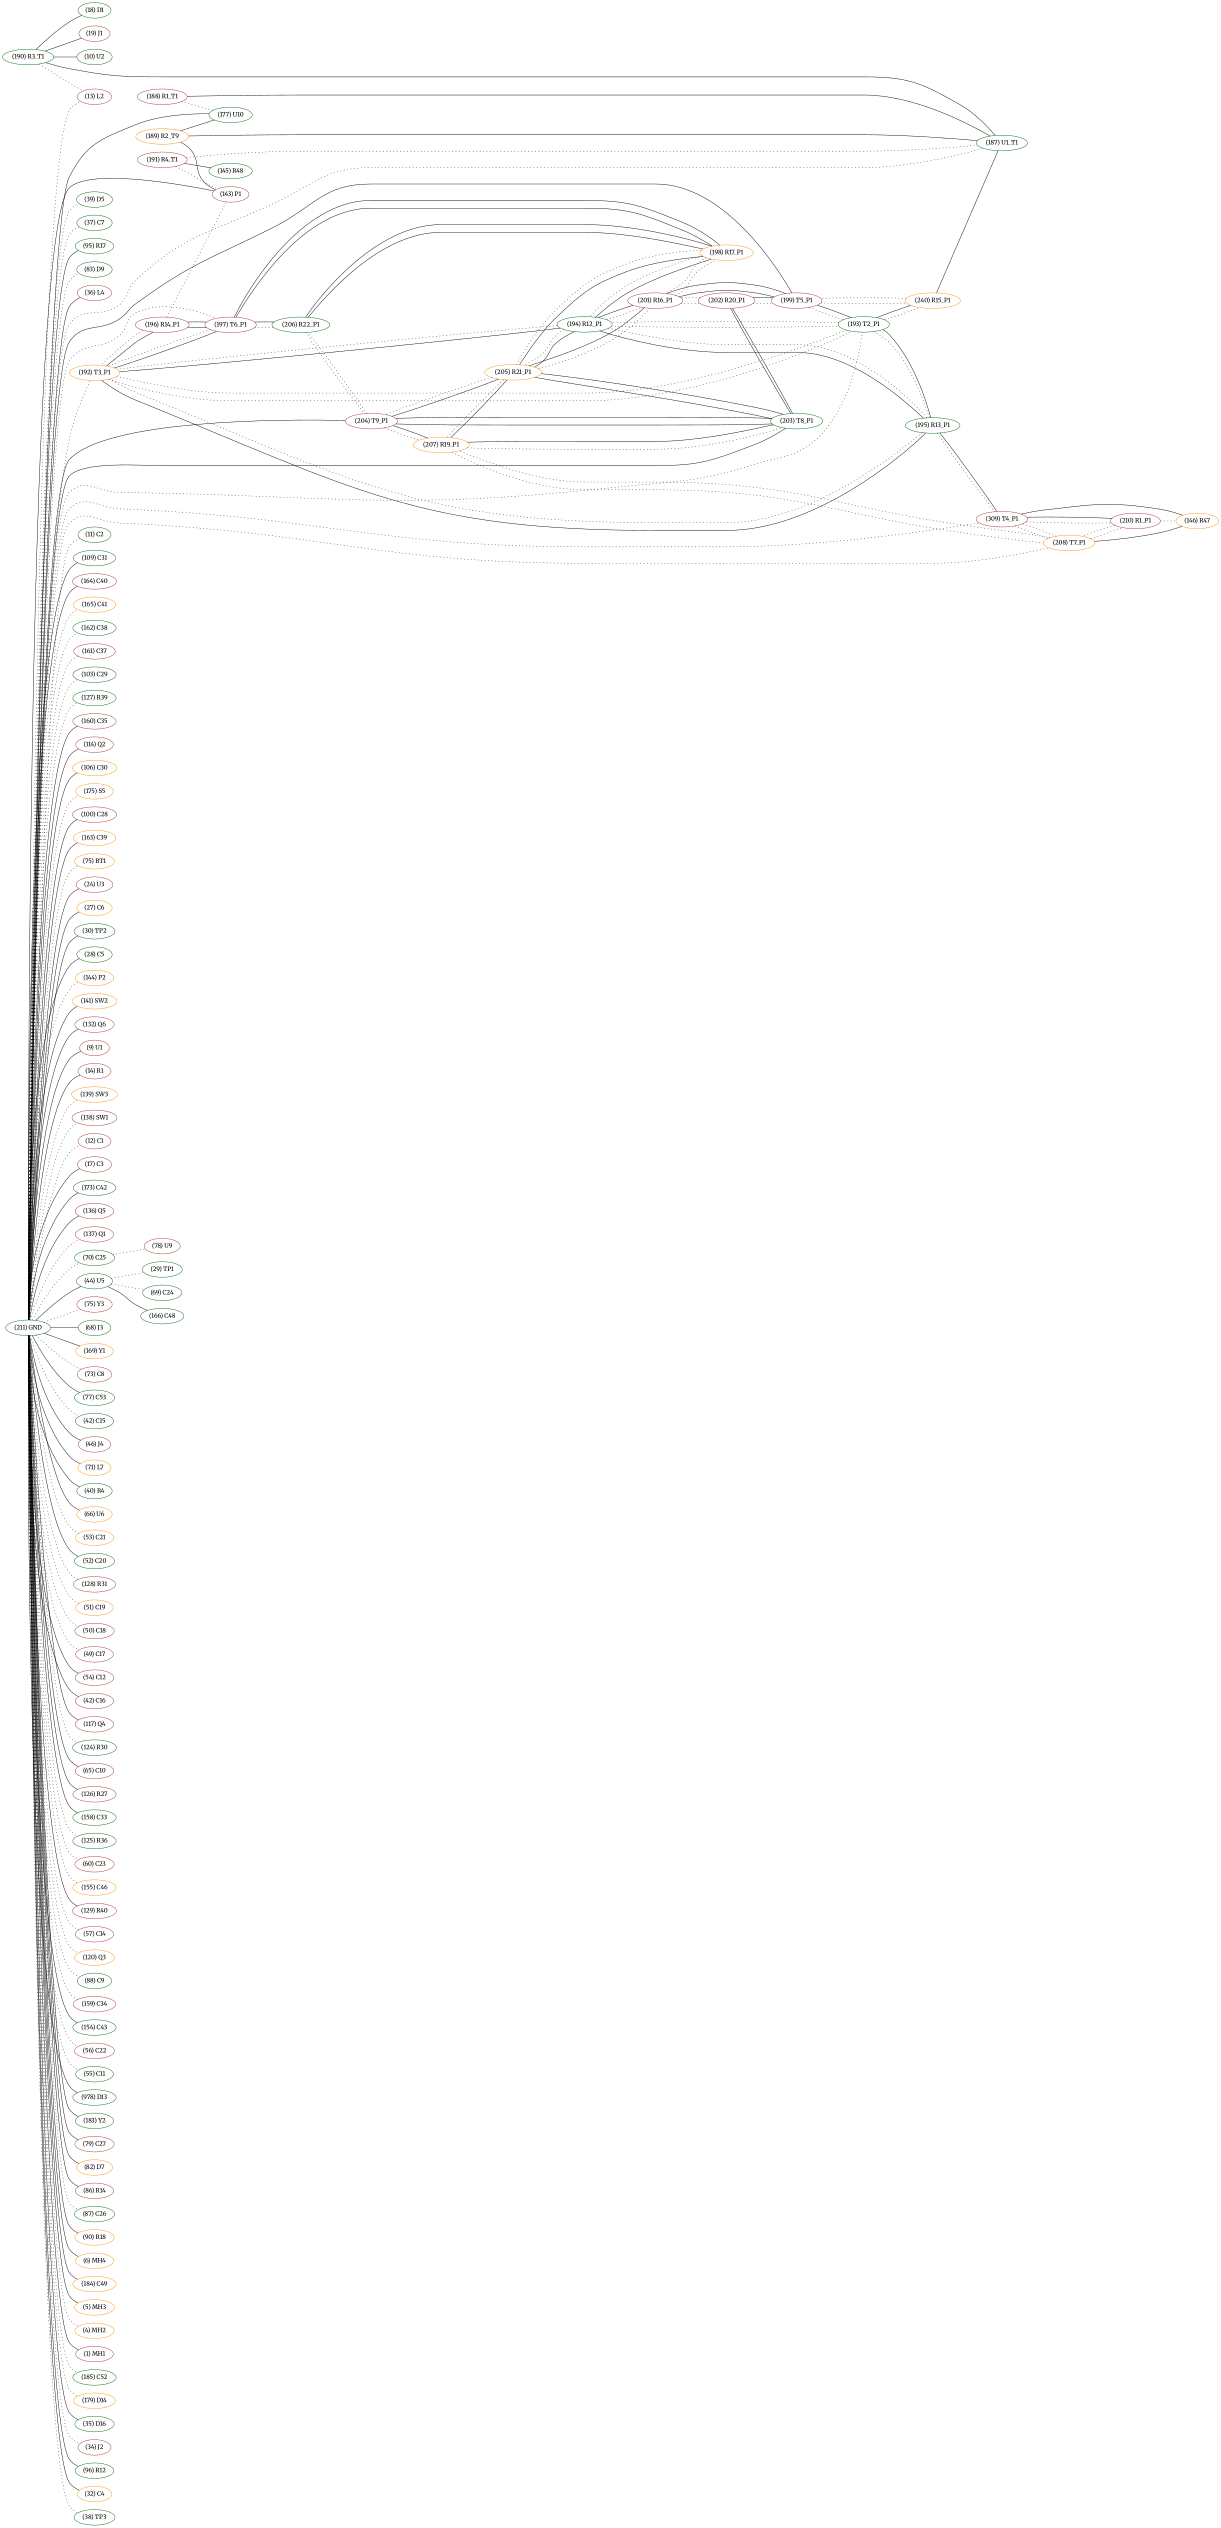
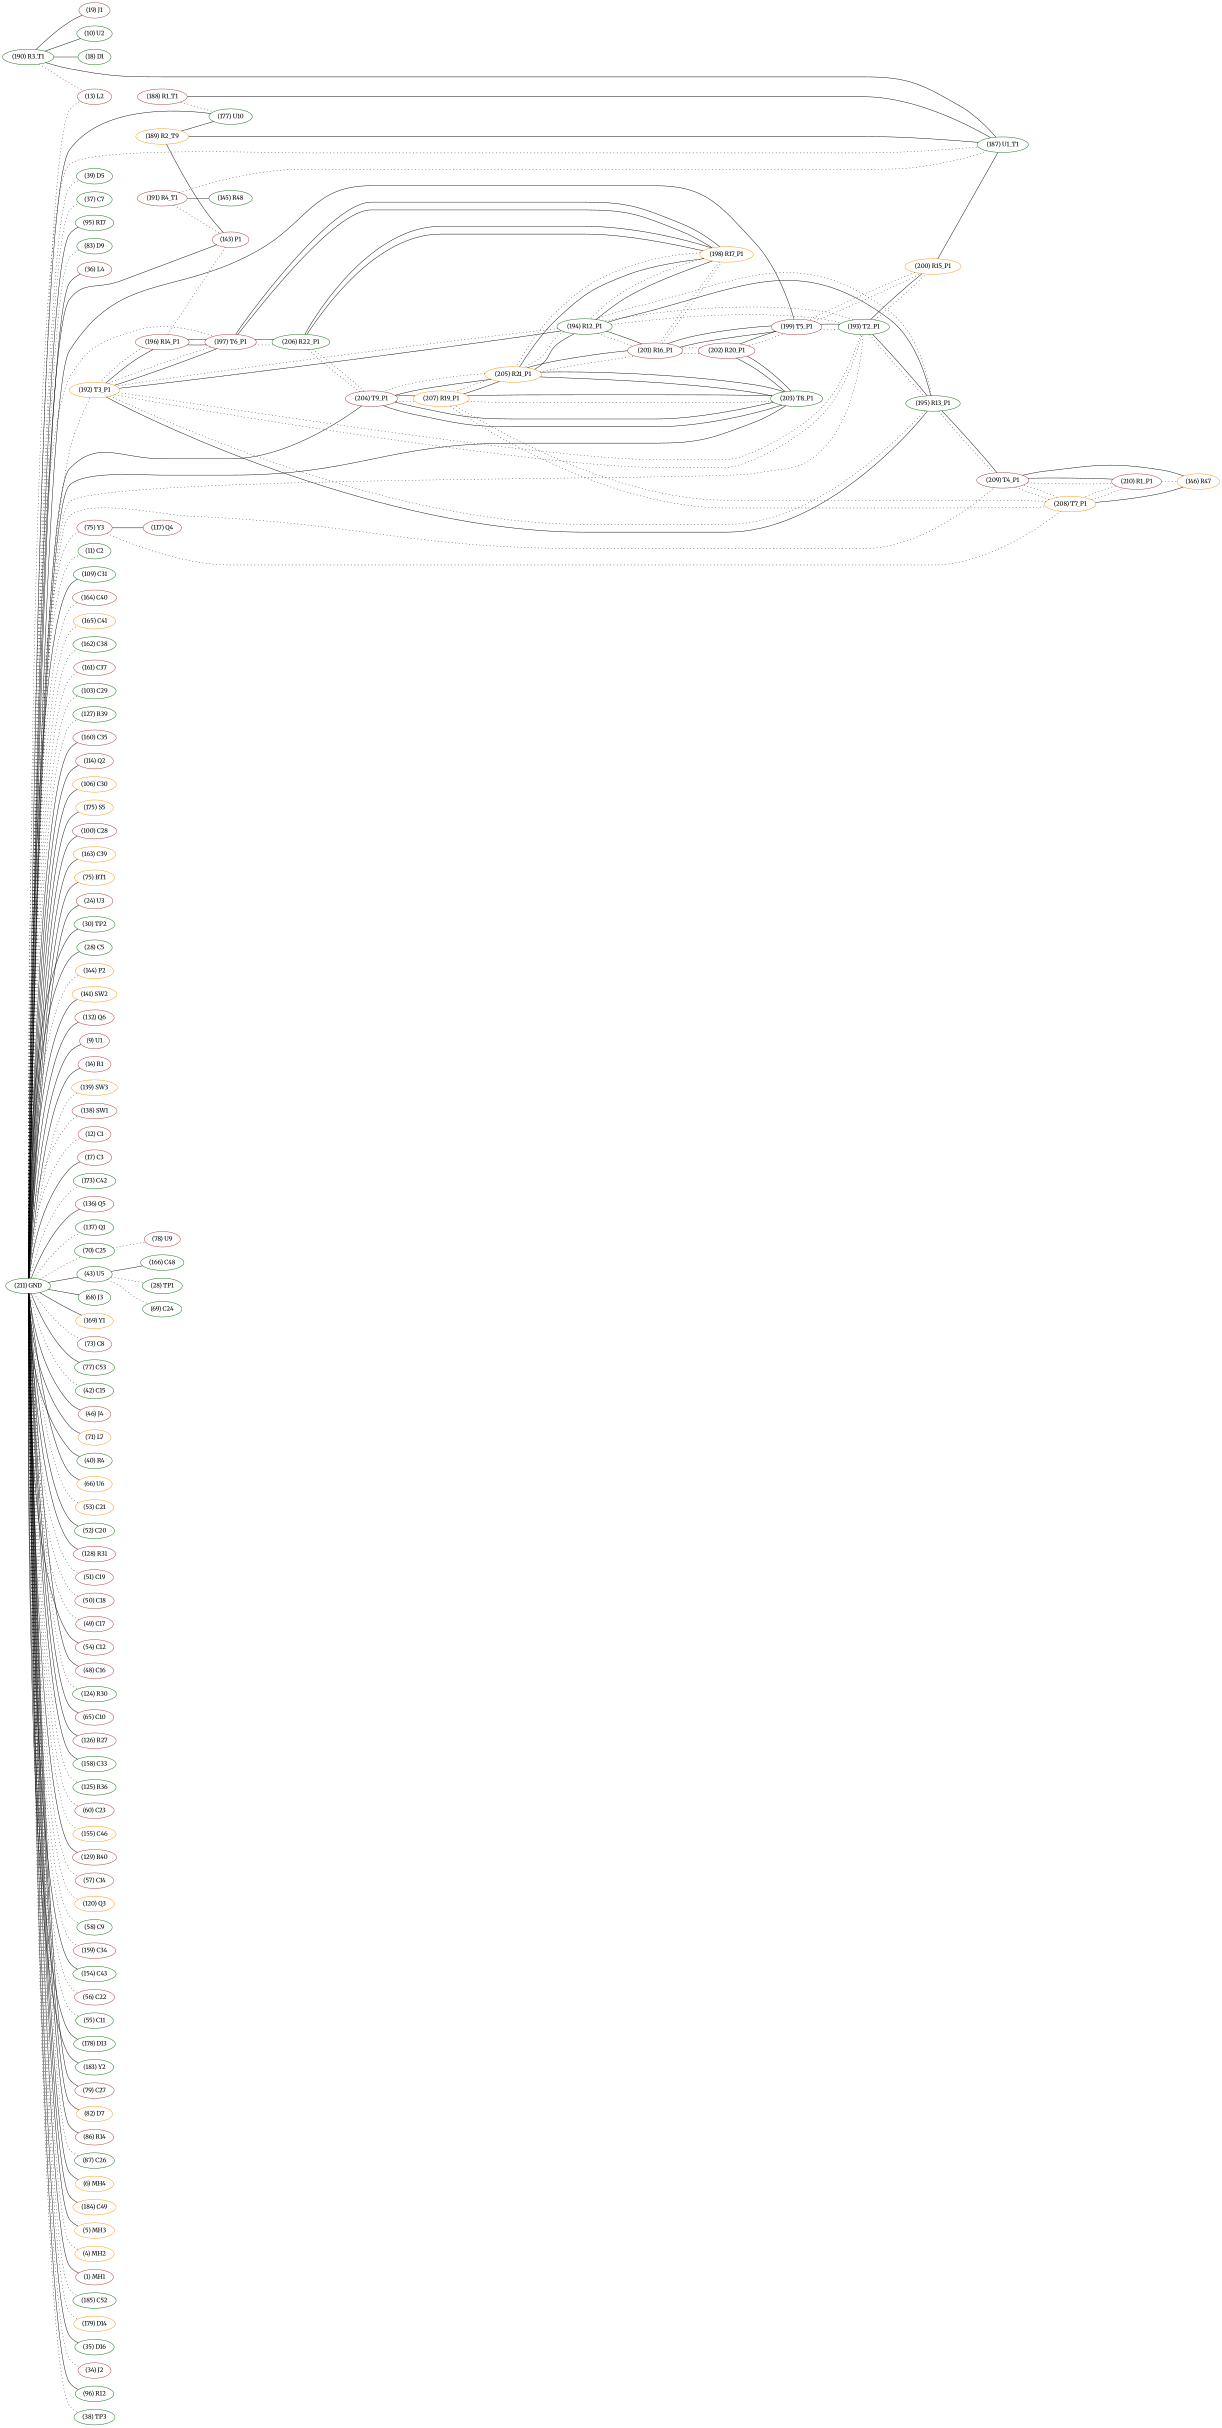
node "(240) R15_P1": label "(240) R15_P1" -> "(200) R15_P1"
node "(309) T4_P1": label "(309) T4_P1" -> "(209) T4_P1"
edge "(208) T7_P1" -- "(211) GND": now "(208) T7_P1" -- "(75) Y3"
node "(27) C6": removed
edge "(164) C40" -- "(211) GND": style solid -> dotted
edge "(175) S5" -- "(211) GND": style dotted -> solid
edge "(75) BT1" -- "(211) GND": style dotted -> solid
node "(137) Q1": color brown -> darkgreen
edge "(173) C42" -- "(211) GND": style solid -> dotted
node "(29) TP1": label "(29) TP1" -> "(28) TP1"
node "(44) U5": label "(44) U5" -> "(43) U5"
edge "(211) GND" -- "(128) R31": style dotted -> solid
edge "(211) GND" -- "(117) Q4": now "(75) Y3" -- "(117) Q4"
node "(51) C19": color darkorange -> brown
node "(42) C16": label "(42) C16" -> "(48) C16"
node "(88) C9": label "(88) C9" -> "(58) C9"
node "(978) D13": label "(978) D13" -> "(178) D13"
node "(90) R18": removed
node "(32) C4": removed
